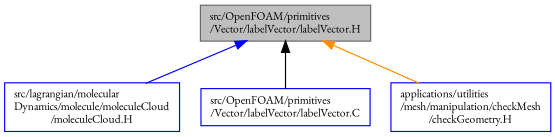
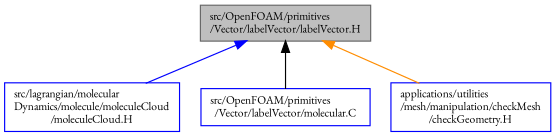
node "src/OpenFOAM/primitives /Vector/labelVector/labelVector.C": label "src/OpenFOAM/primitives /Vector/labelVector/labelVector.C" -> "src/OpenFOAM/primitives /Vector/labelVector/molecular.C"
